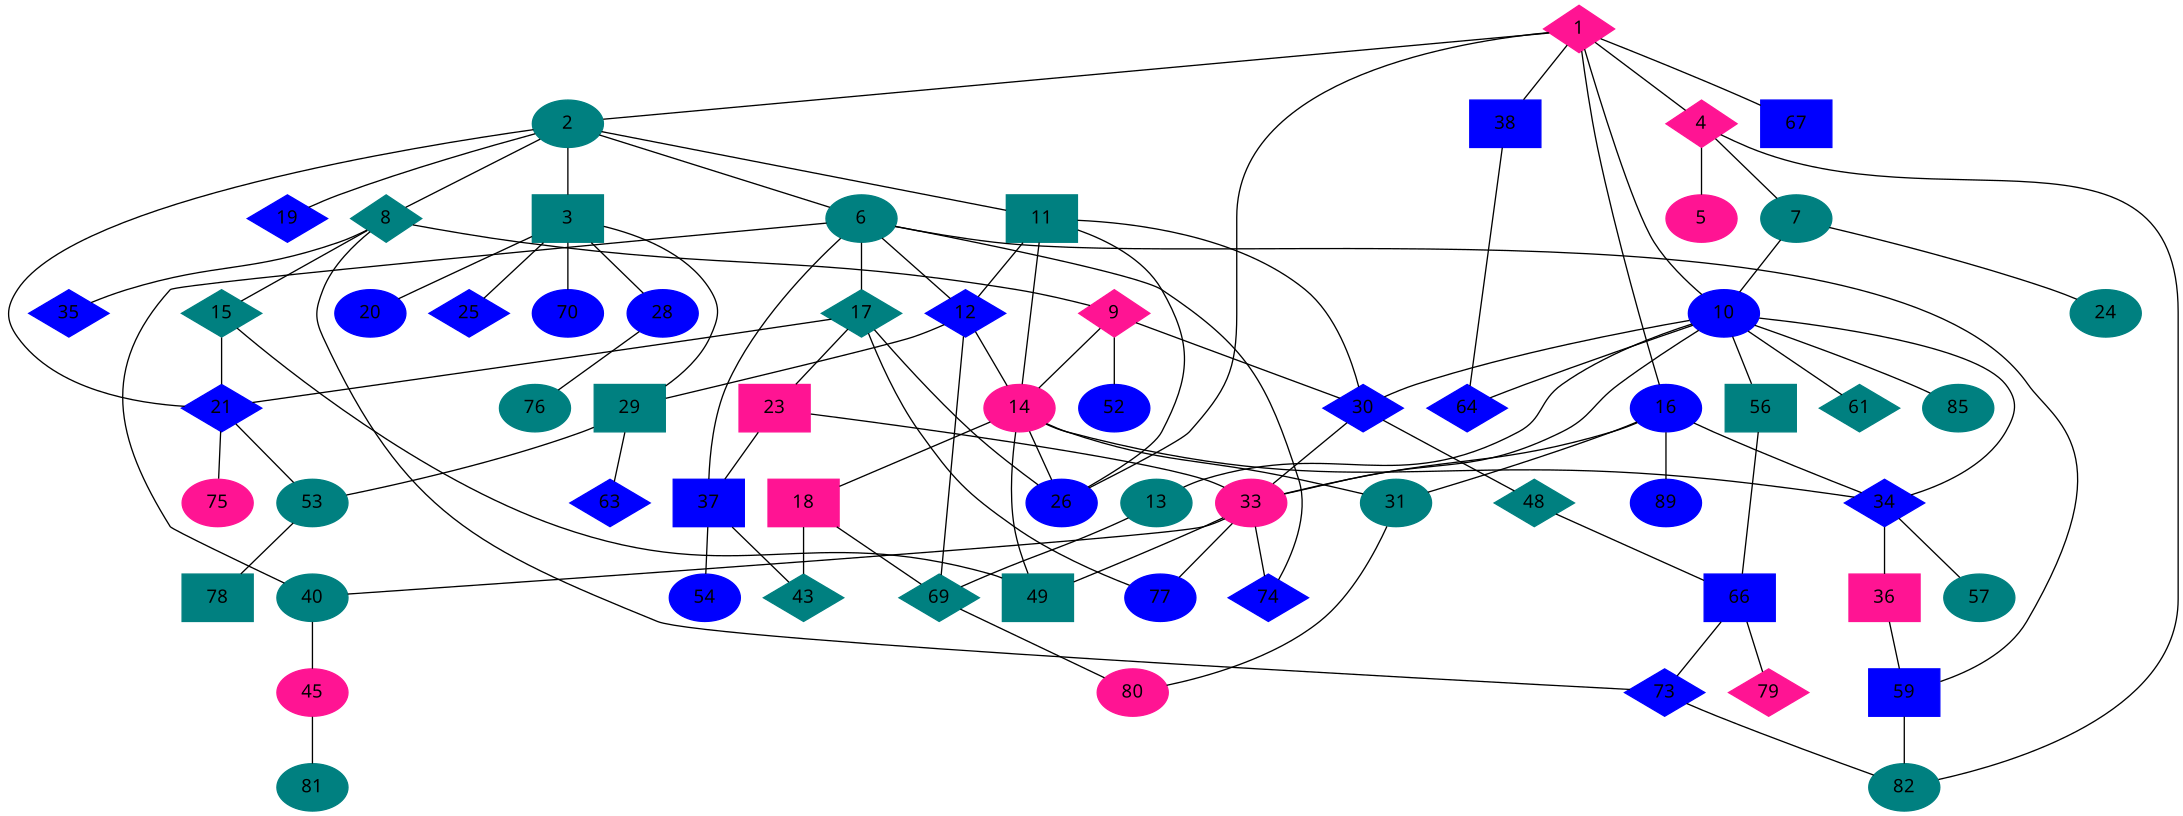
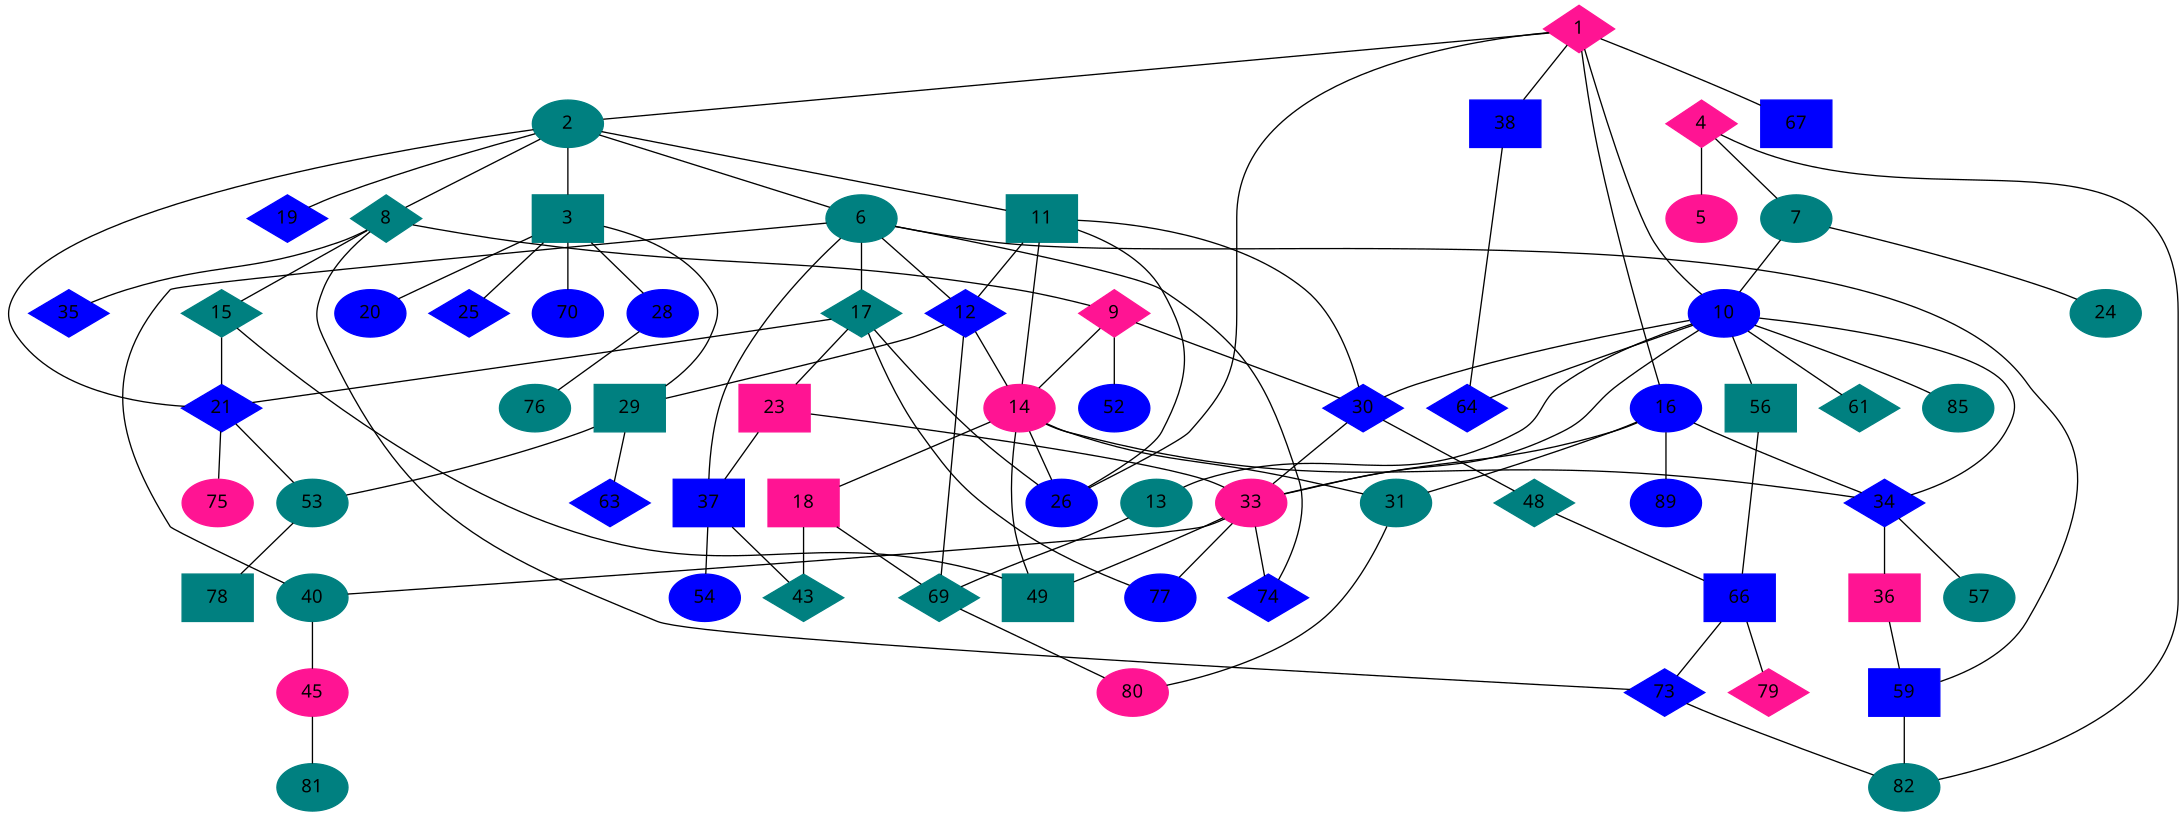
edge "1" -- "4": removed
